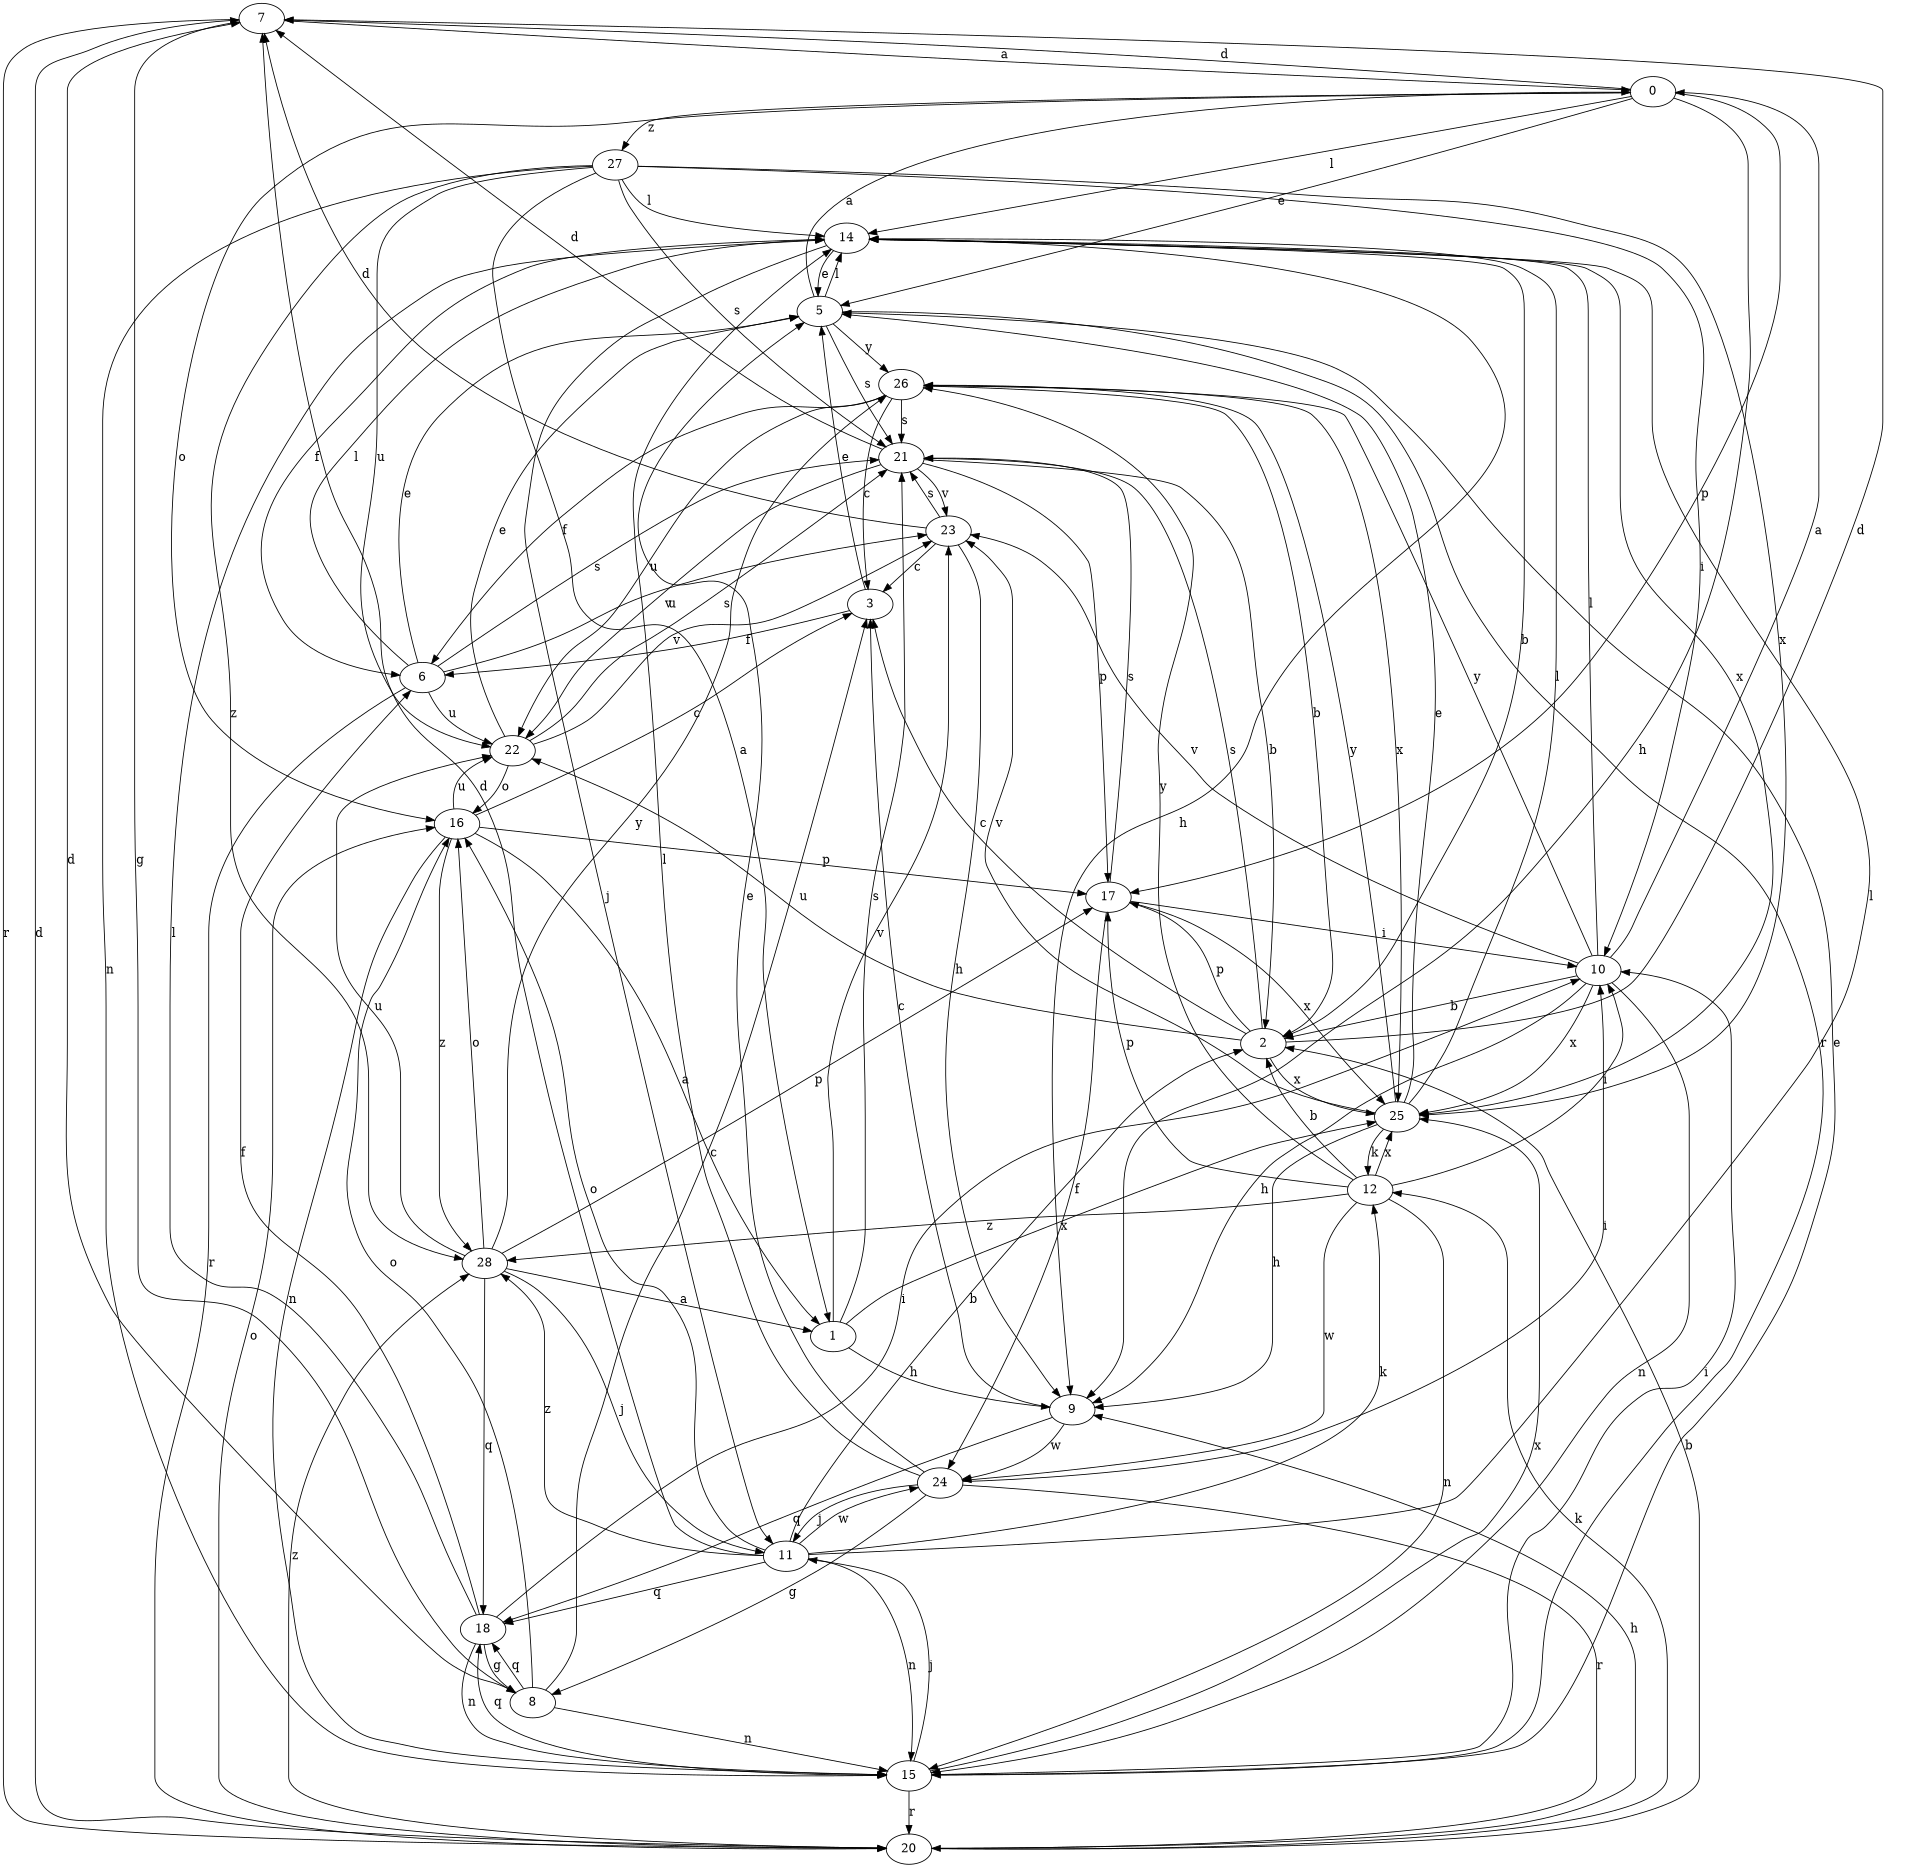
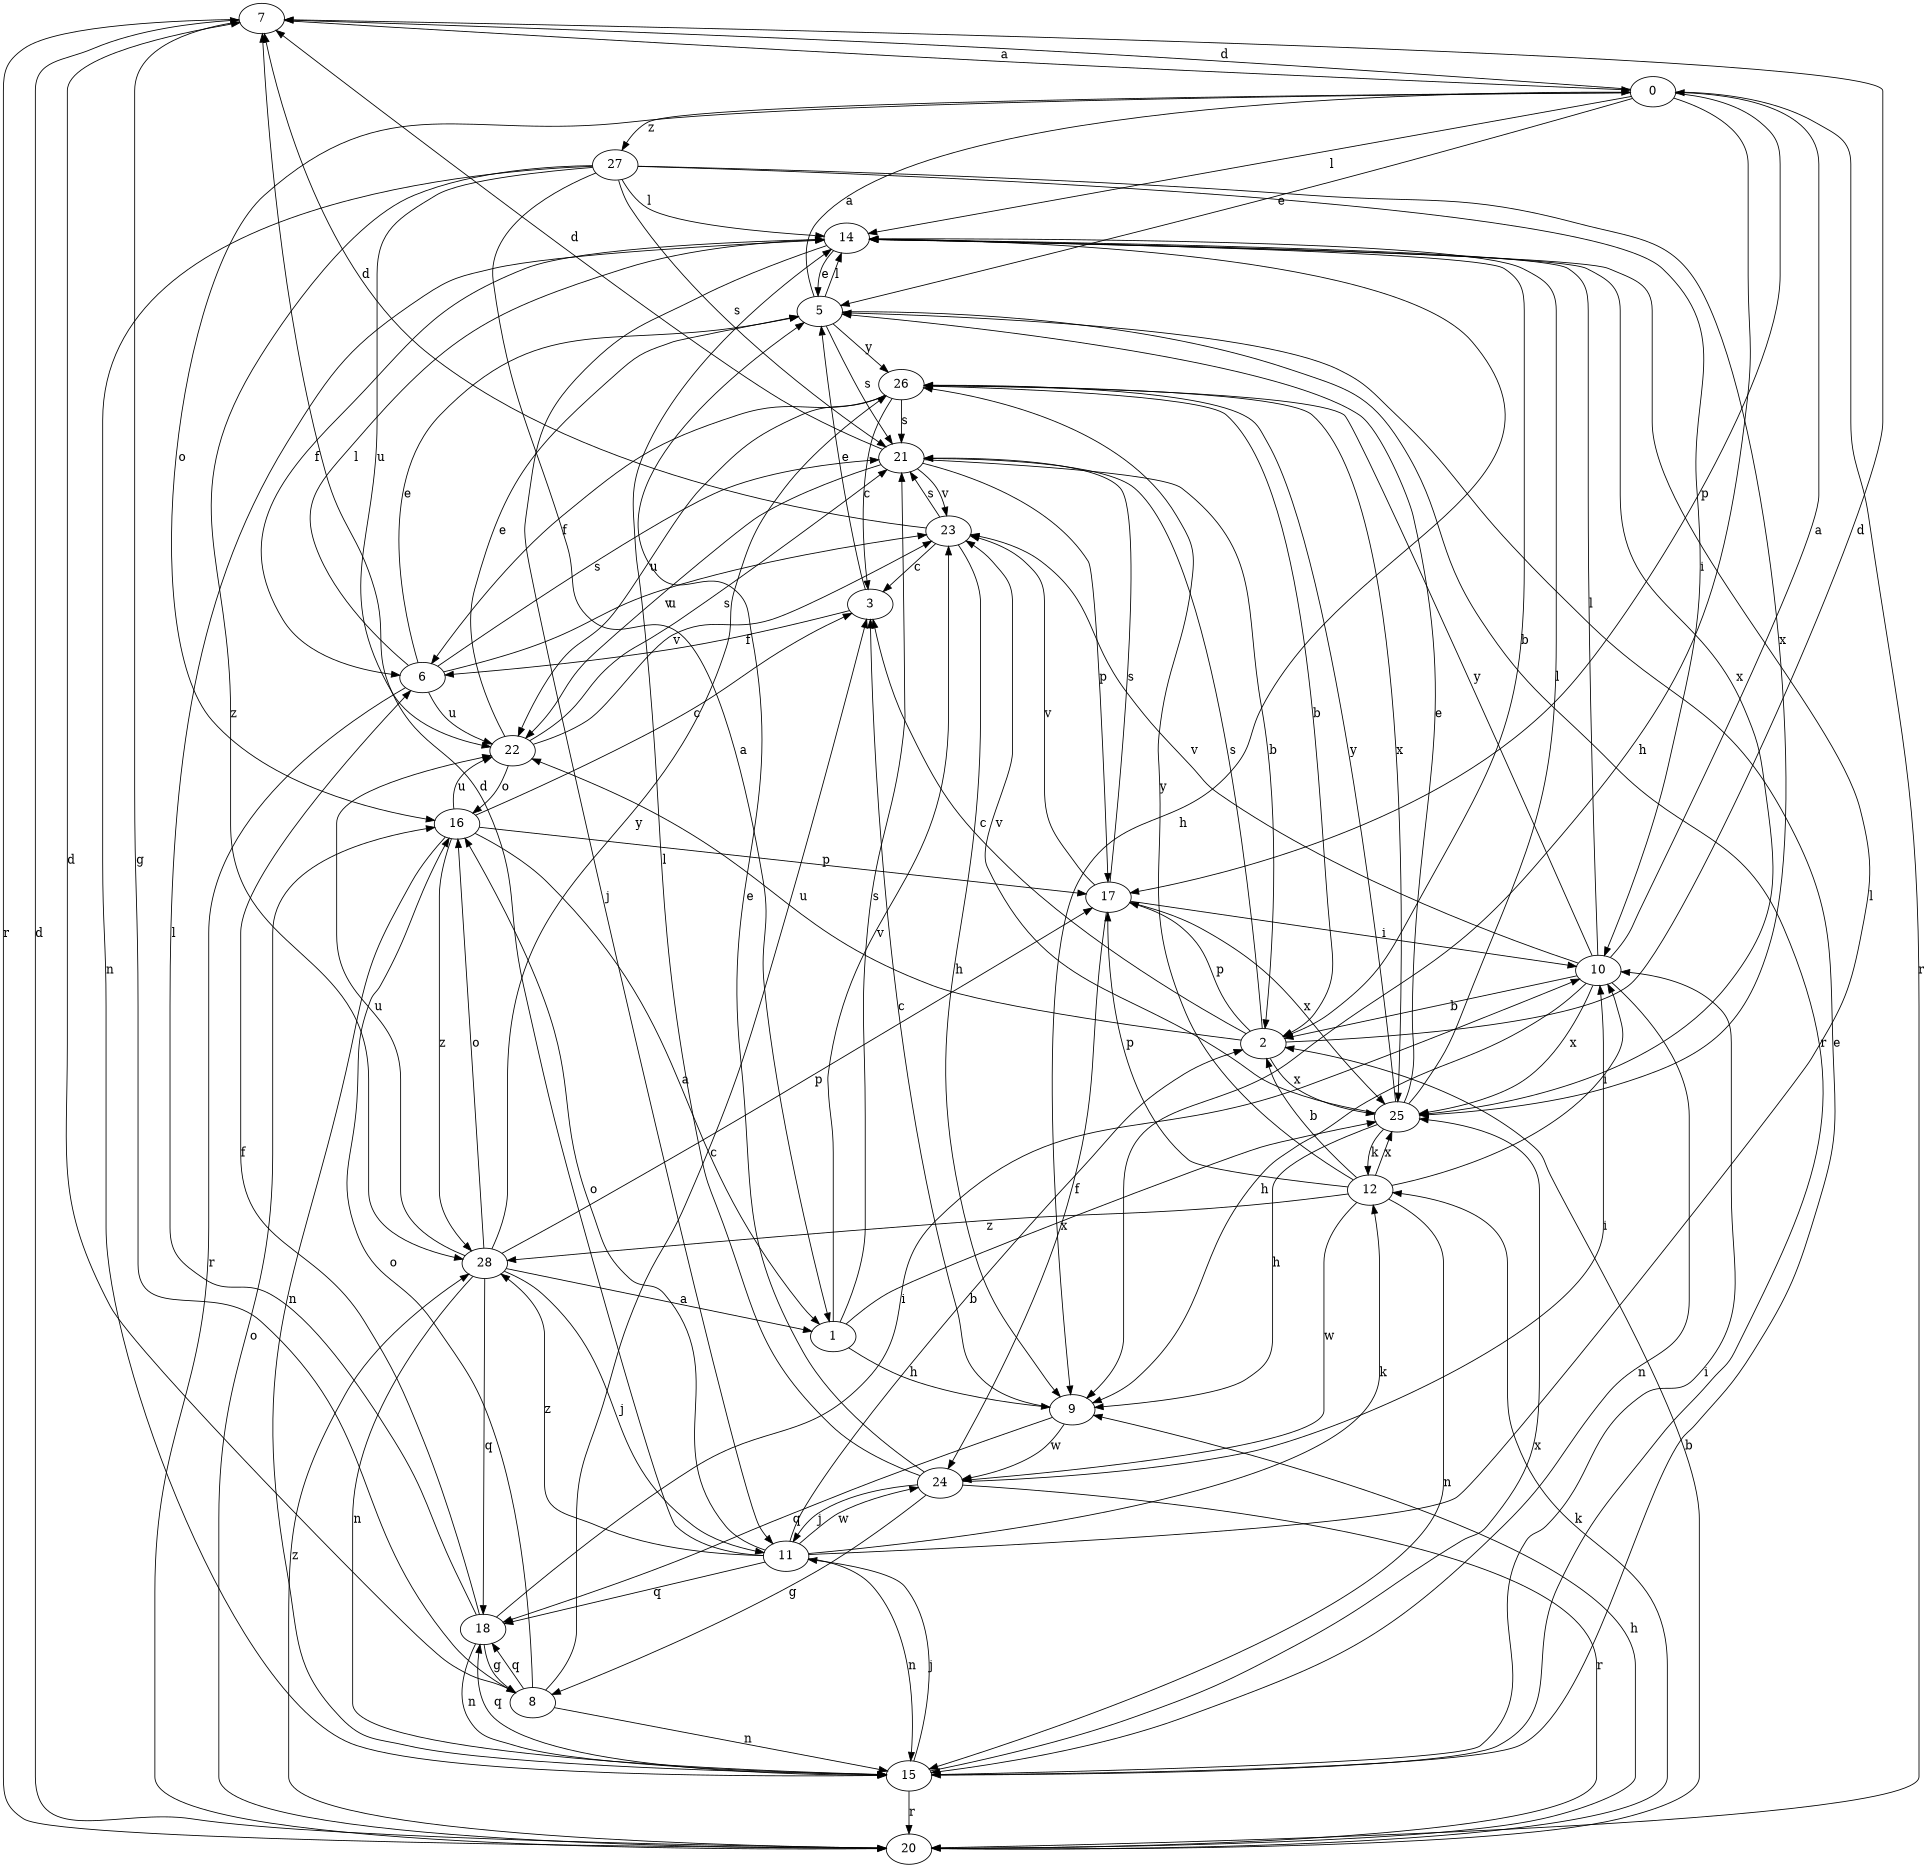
edge "17" -> "23": added, label "v"
edge "0" -> "20": added, label "r"
edge "28" -> "15": added, label "n"
